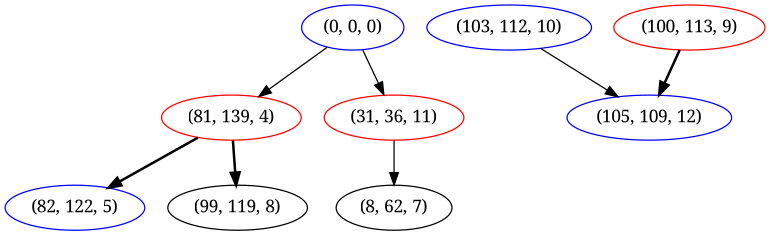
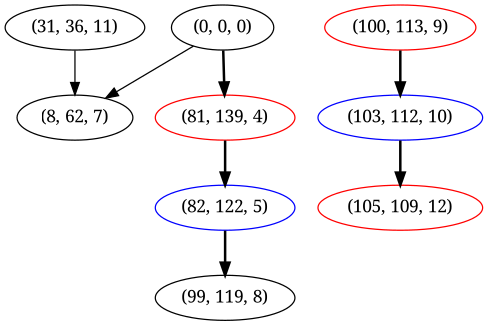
node "(0, 0, 0)": color blue -> black
edge "(0, 0, 0)" -> "(31, 36, 11)": now "(0, 0, 0)" -> "(8, 62, 7)"
edge "(100, 113, 9)" -> "(105, 109, 12)": now "(100, 113, 9)" -> "(103, 112, 10)"
edge "(0, 0, 0)" -> "(81, 139, 4)": style solid -> bold
edge "(103, 112, 10)" -> "(105, 109, 12)": style solid -> bold
node "(31, 36, 11)": color red -> black
node "(105, 109, 12)": color blue -> red
edge "(81, 139, 4)" -> "(99, 119, 8)": now "(82, 122, 5)" -> "(99, 119, 8)"
